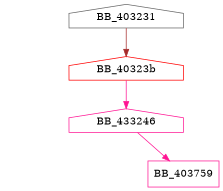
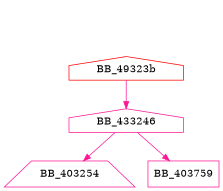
node "BB_403231": removed
node "BB_40323b": label "BB_40323b" -> "BB_49323b"
node "BB_403254": added
